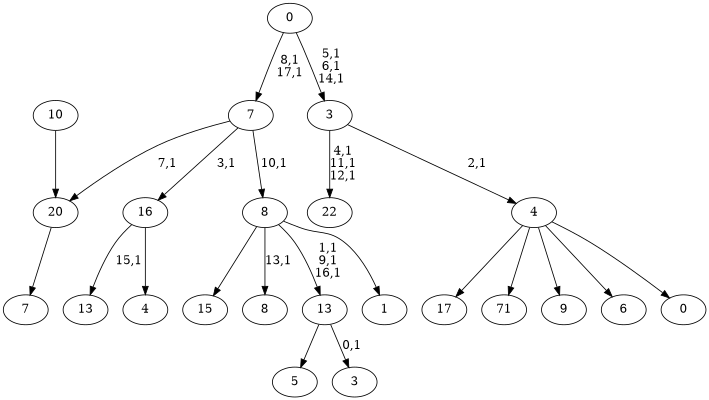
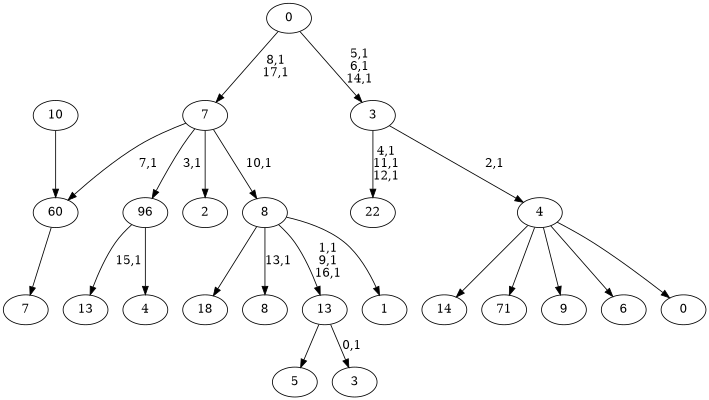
node "20": label "20" -> "60"
node "16": label "16" -> "96"
node "2": added
node "15": label "15" -> "18"
node "17": label "17" -> "14"
